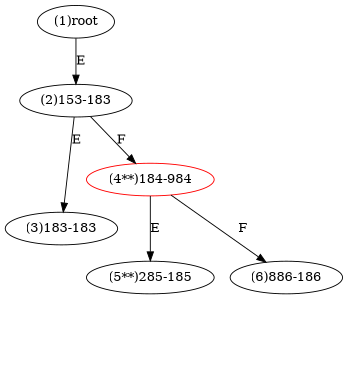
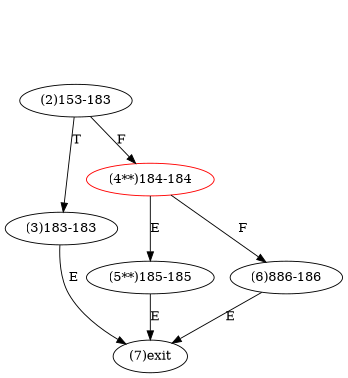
node "(1)root": removed
edge "(2)153-183" -> "(3)183-183": label "E" -> "T"
node "(4**)184-984": label "(4**)184-984" -> "(4**)184-184"
node "(5**)285-185": label "(5**)285-185" -> "(5**)185-185"
node "(7)exit": added
